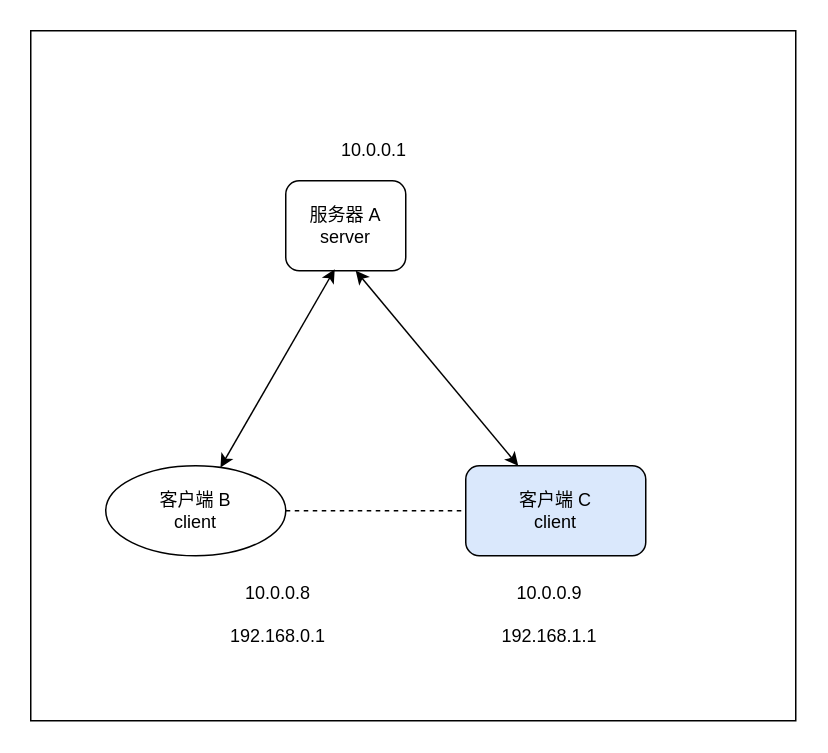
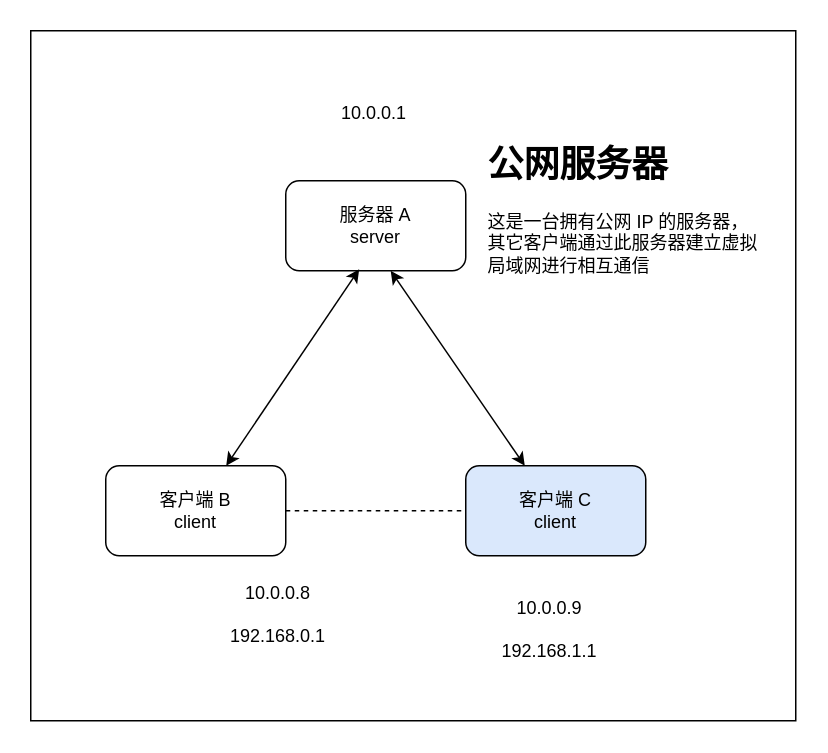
node "10.0.0.1": moved (374, 151) -> (374, 113)
node "服务器 A server": size 120x90 -> 180x90
node "公网服务器这是一台拥有公网 IP 的服务器，其它客户端通过此服务器建立虚拟局域网进行相互通信": added
node "客户端 B client": shape ellipse -> rounded rectangle
node "10.0.0.9 192.168.1.1": moved (550, 614) -> (550, 629)
